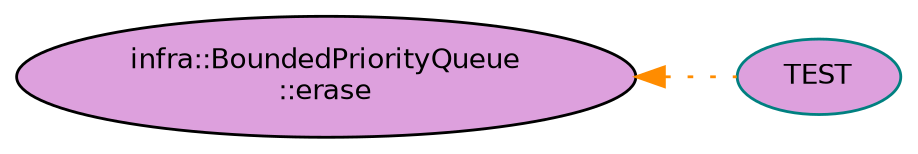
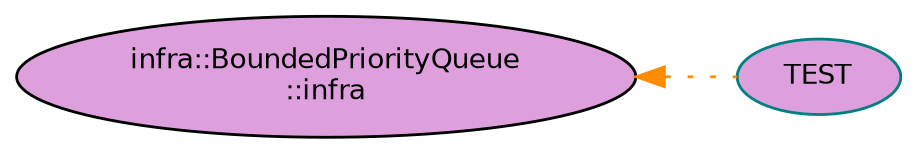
node "infra::BoundedPriorityQueue ::erase": label "infra::BoundedPriorityQueue ::erase" -> "infra::BoundedPriorityQueue ::infra"
